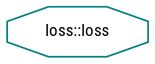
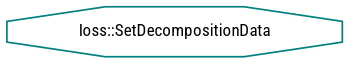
node "Ioss::Ioss": label "Ioss::Ioss" -> "Ioss::SetDecompositionData"
